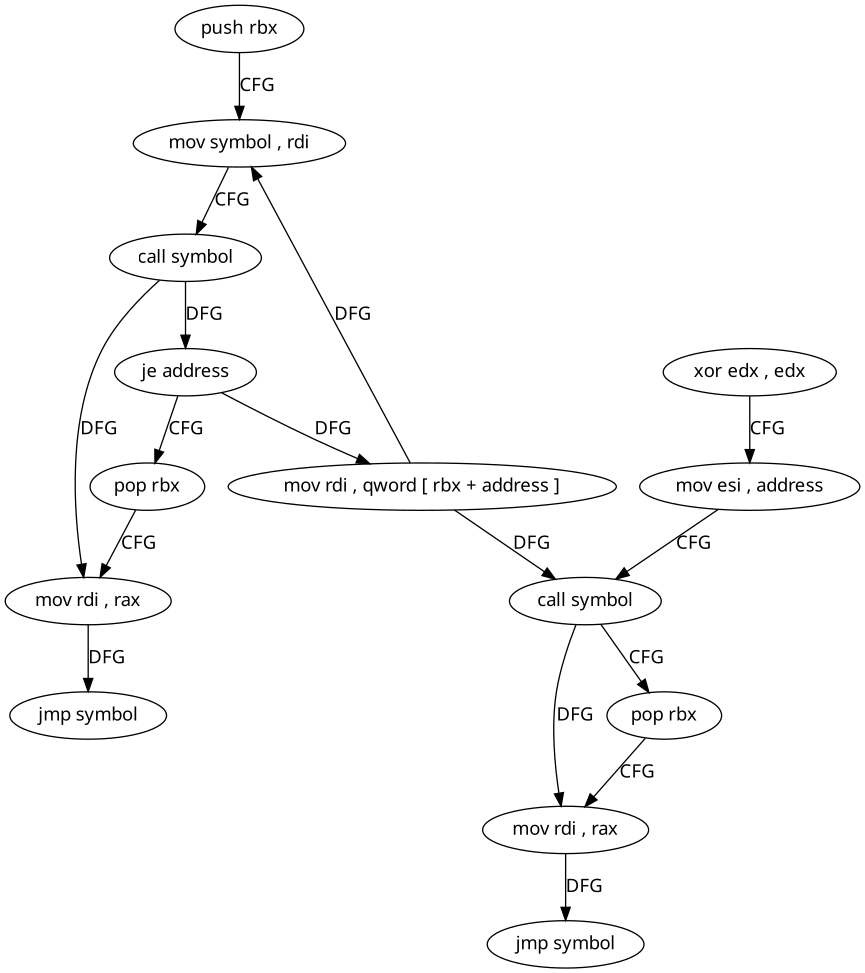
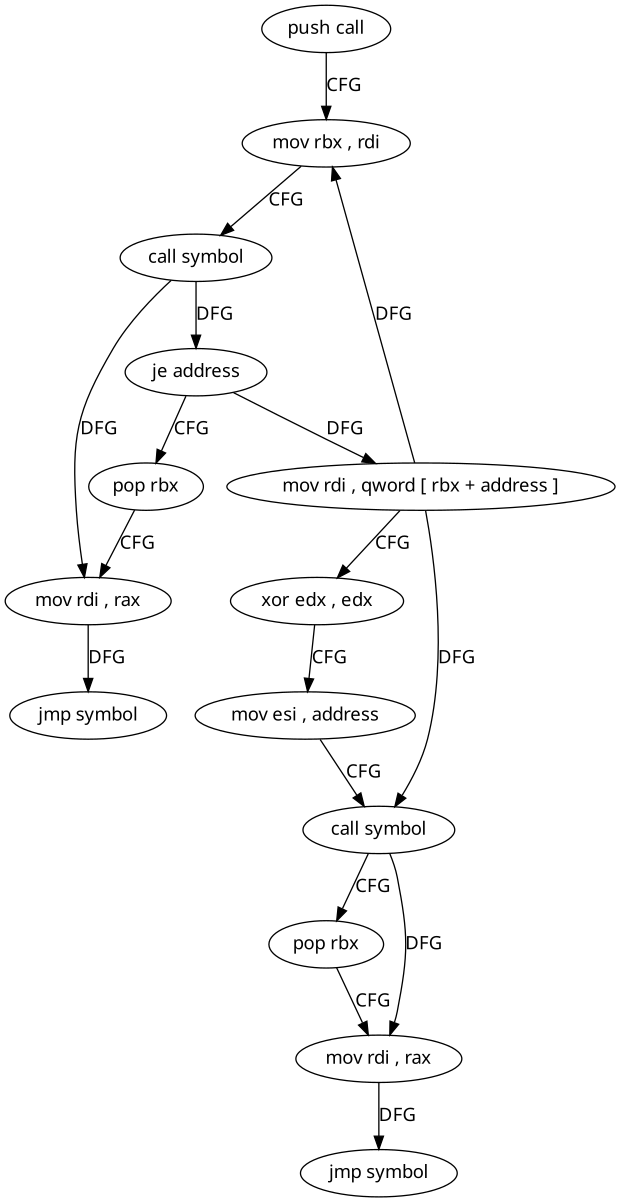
node "push rbx": label "push rbx" -> "push call"
node "mov symbol , rdi": label "mov symbol , rdi" -> "mov rbx , rdi"
edge "mov rdi , qword [ rbx + address ]" -> "xor edx , edx": added, label "CFG"
